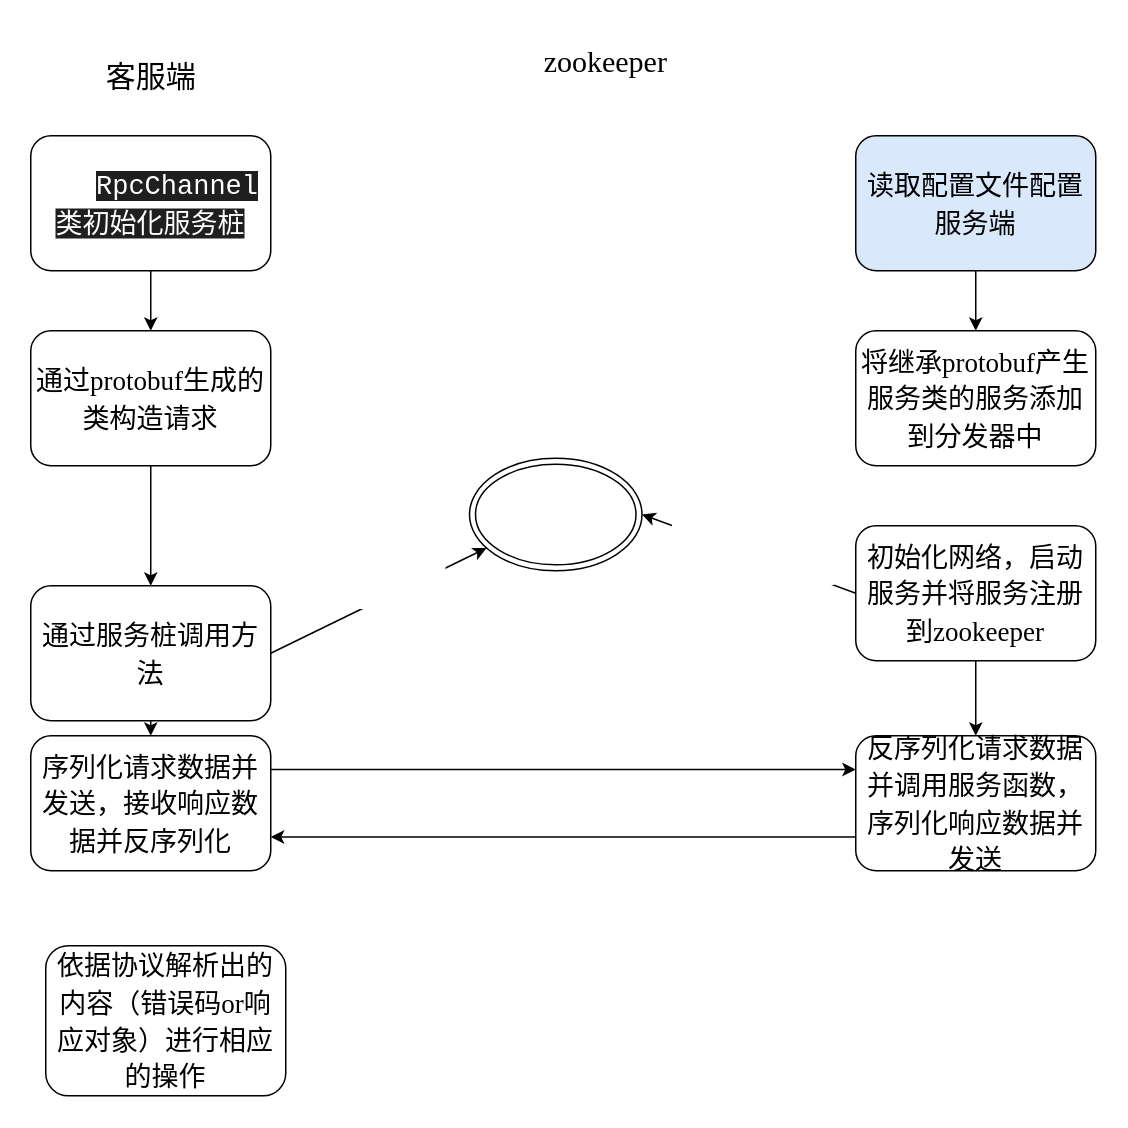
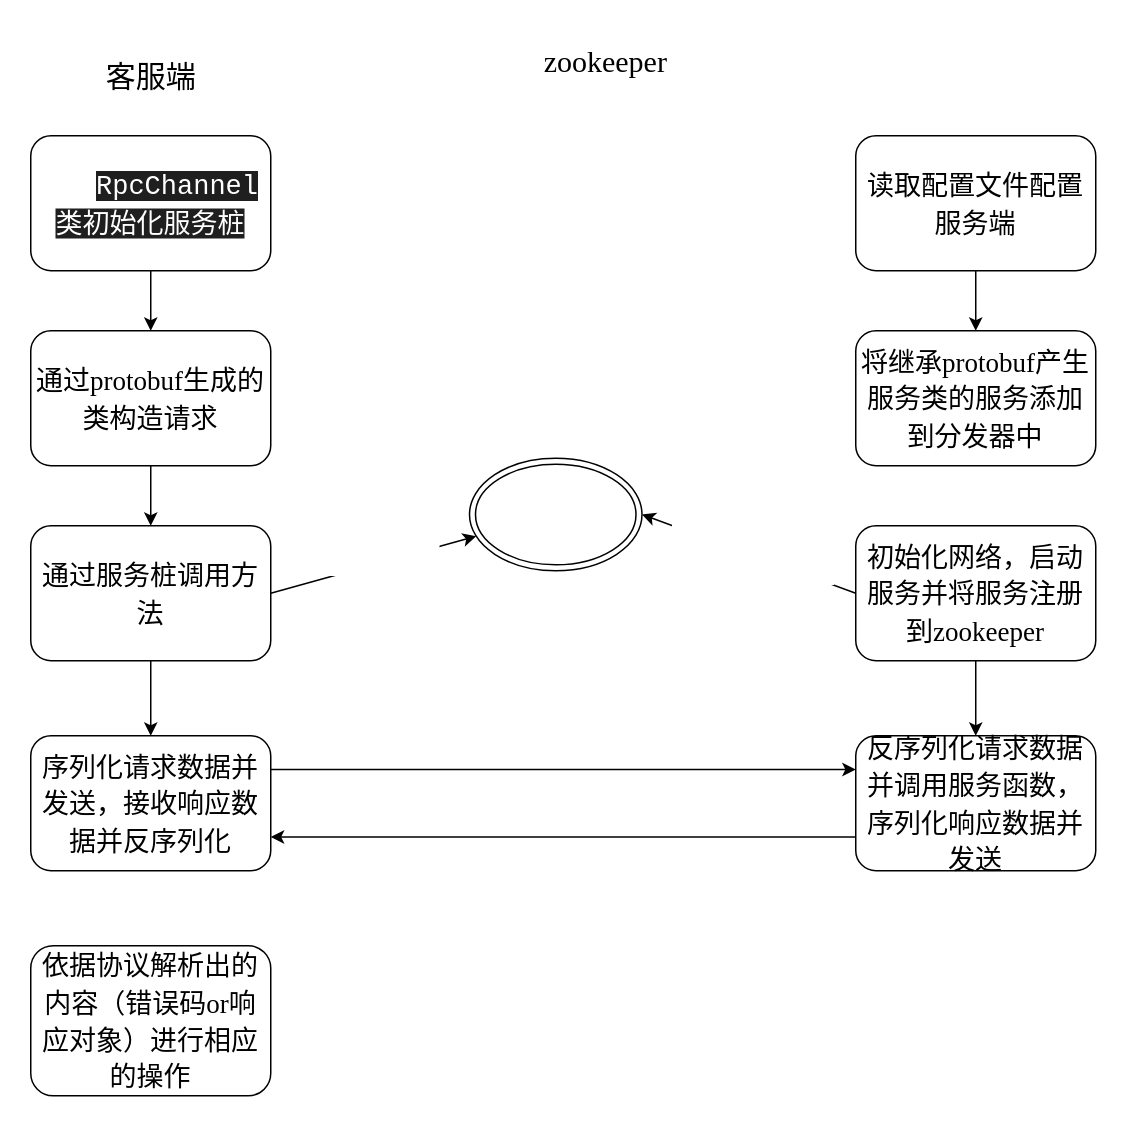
node "读取配置文件配置服务端": fillcolor #dae8fc -> #ffffff
node "通过服务桩调用方法": moved (151, 653) -> (151, 593)
node "依据协议解析出的内容（错误码or响应对象）进行相应的操作": moved (166, 1021) -> (151, 1021)
